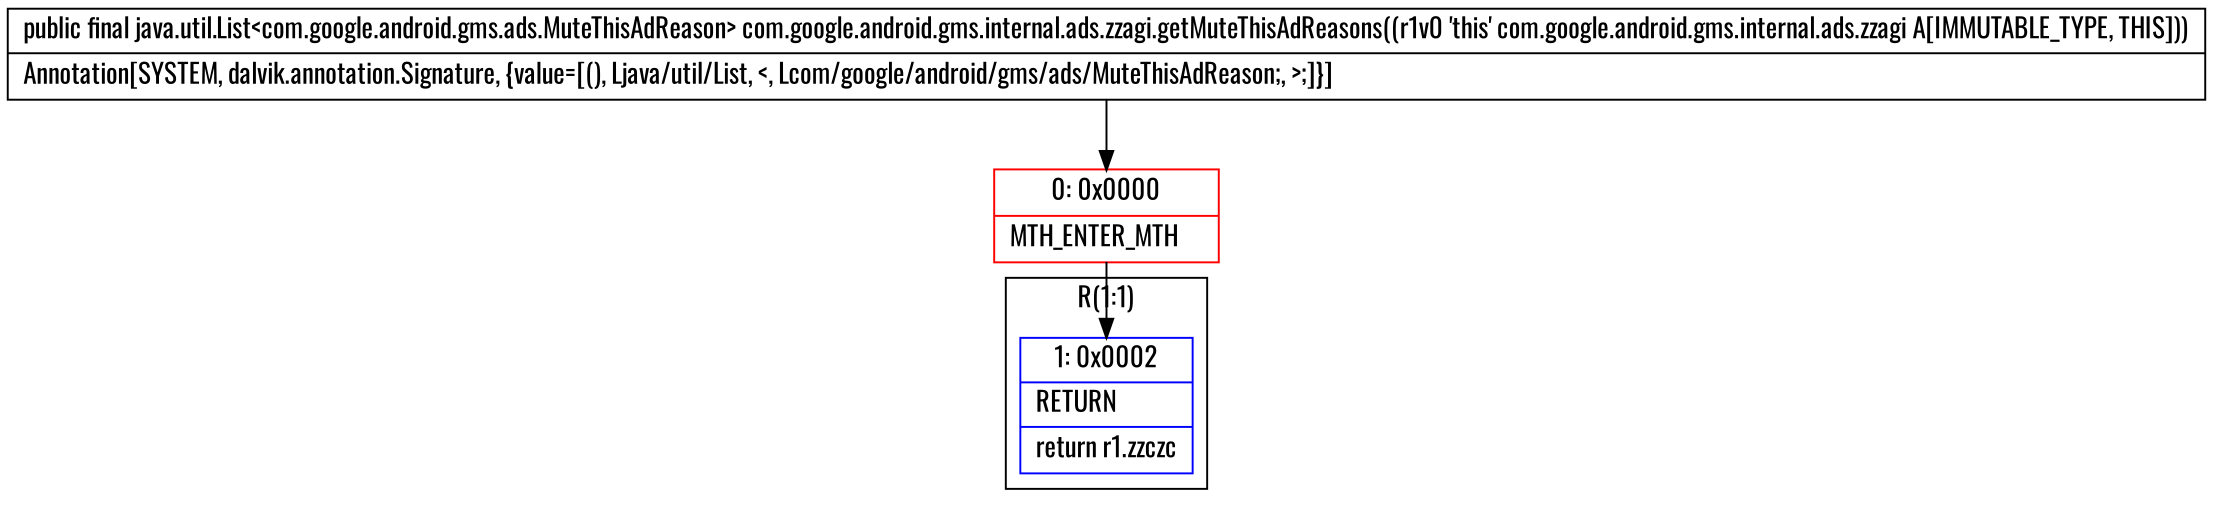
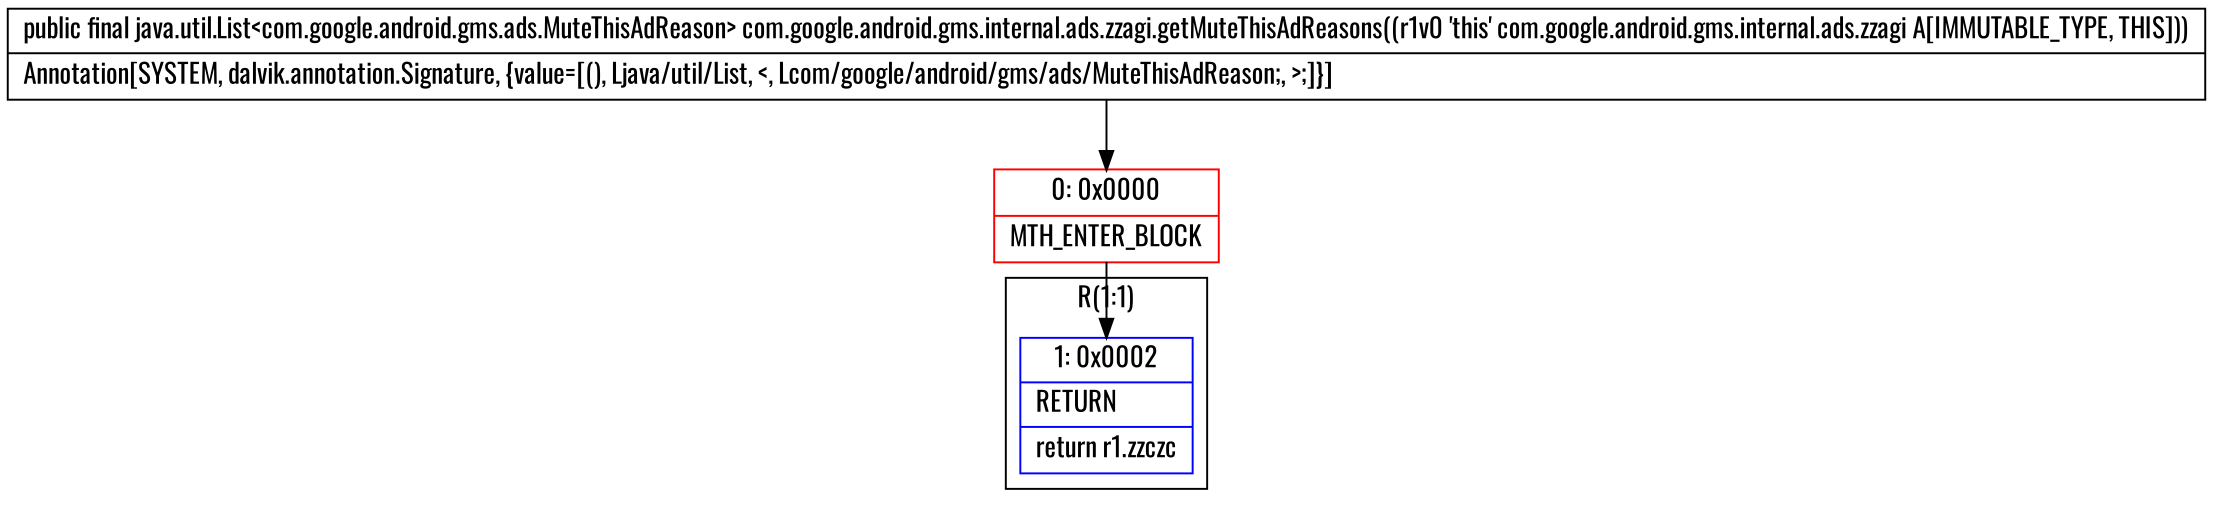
node "0: 0x0000": text "MTH_ENTER_MTH" -> "MTH_ENTER_BLOCK"
